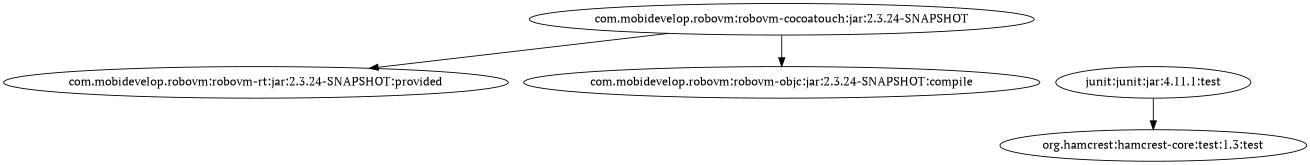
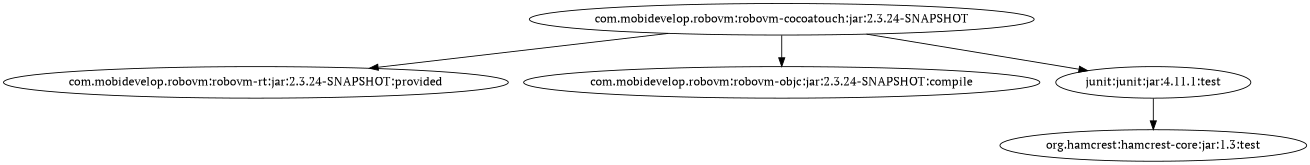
edge "com.mobidevelop.robovm:robovm-cocoatouch:jar:2.3.24-SNAPSHOT" -> "junit:junit:jar:4.11.1:test": added
node "org.hamcrest:hamcrest-core:test:1.3:test": label "org.hamcrest:hamcrest-core:test:1.3:test" -> "org.hamcrest:hamcrest-core:jar:1.3:test"
